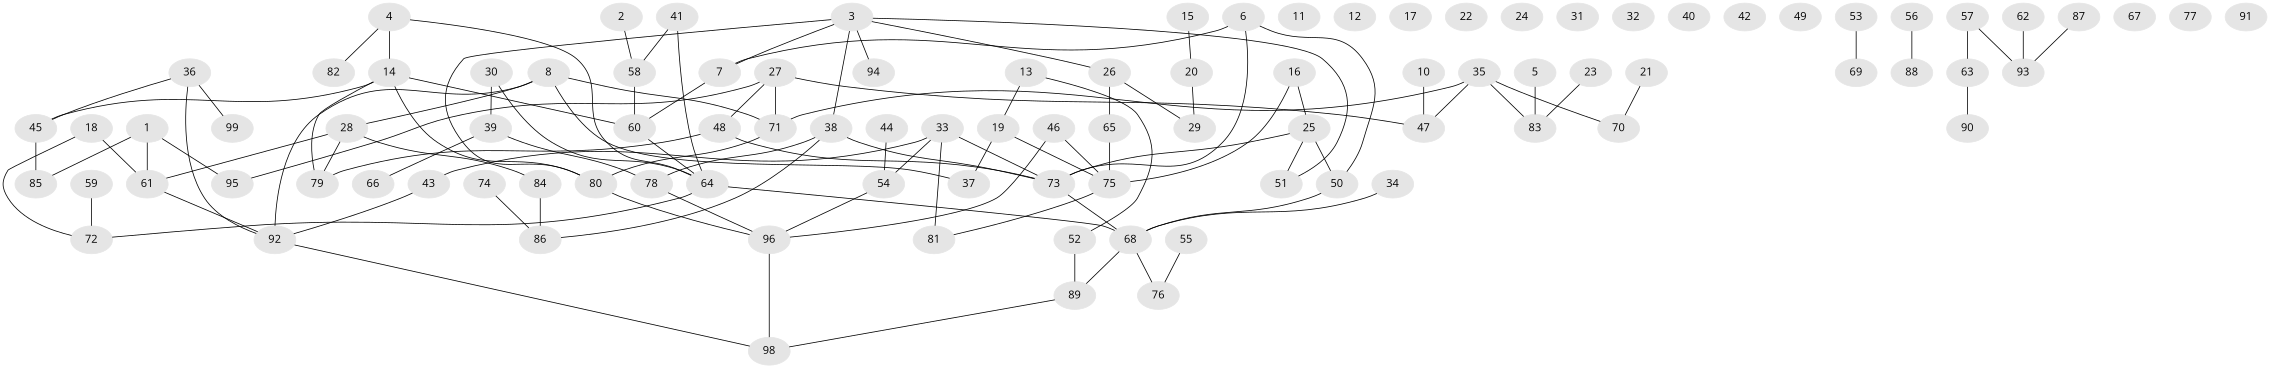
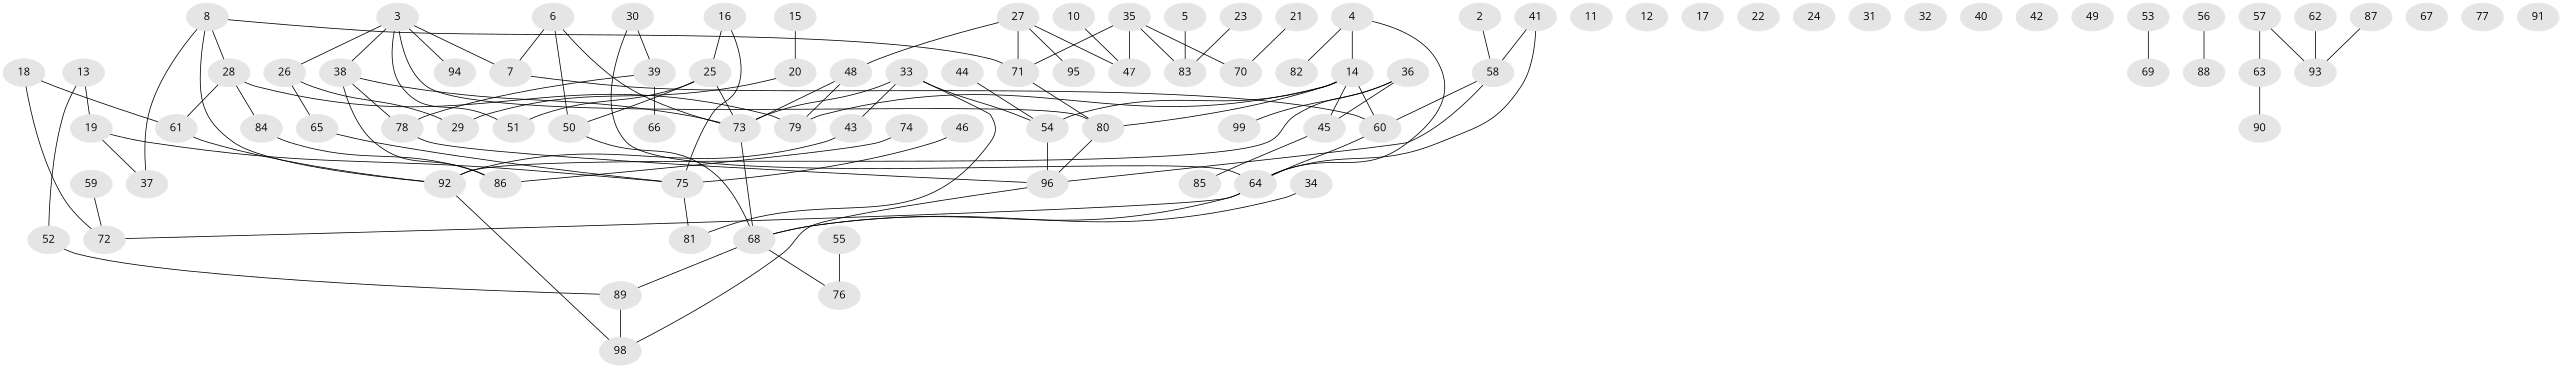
edge "14" -- "54": added
node "1": removed
edge "46" -- "96": now "58" -- "96"
